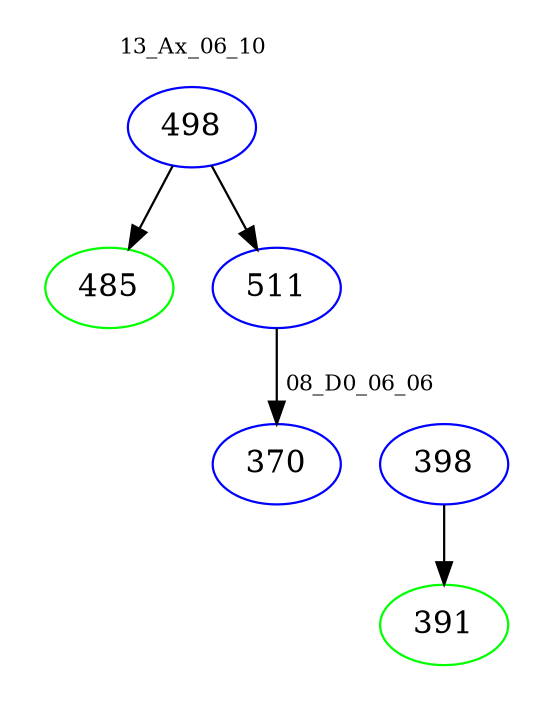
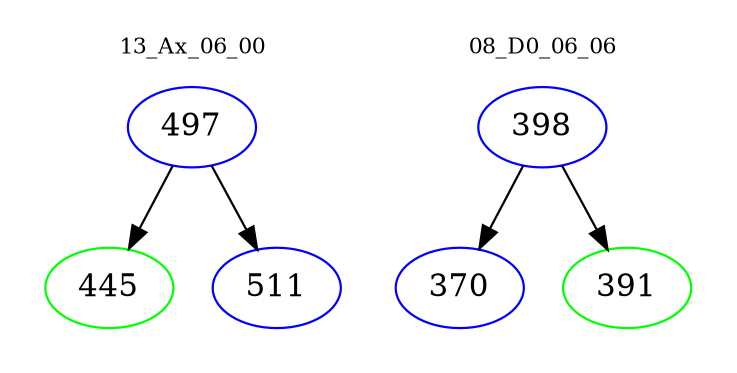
cluster "13_Ax_06_10": label "13_Ax_06_10" -> "13_Ax_06_00"
node "498": label "498" -> "497"
node "485": label "485" -> "445"
edge "511" -> "370": now "398" -> "370"
